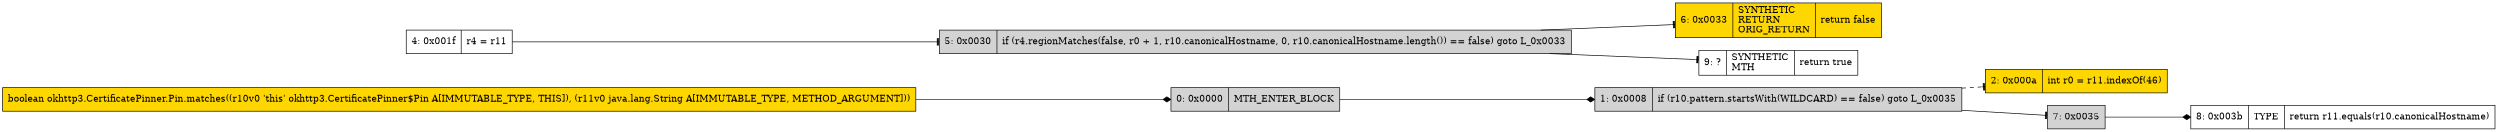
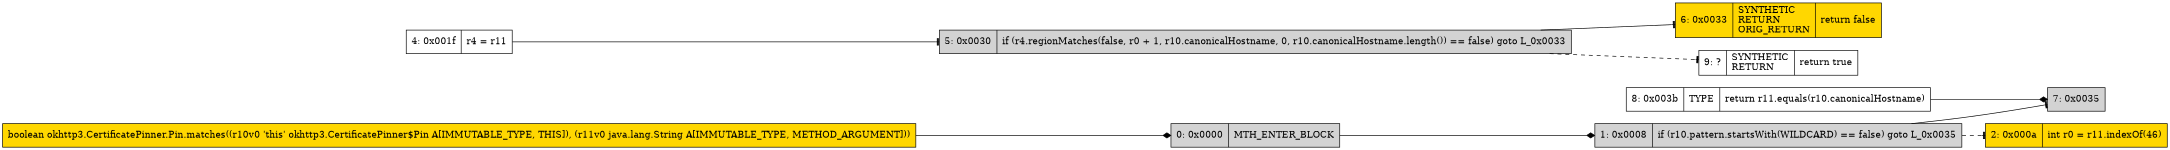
edge "5: 0x0030" -> "9: ?": style solid -> dashed
node "9: ?": text "MTH" -> "RETURN"
edge "7: 0x0035" -> "8: 0x003b": reversed
